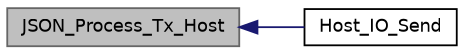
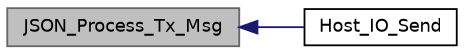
node "JSON_Process_Tx_Host": label "JSON_Process_Tx_Host" -> "JSON_Process_Tx_Msg"
